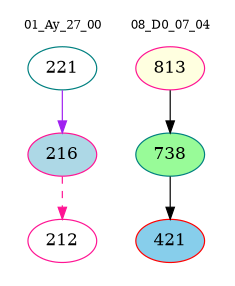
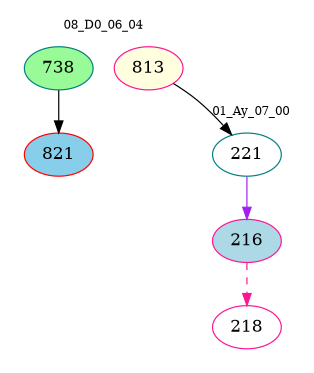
cluster "01_Ay_27_00": label "01_Ay_27_00" -> "01_Ay_07_00"
cluster "08_D0_07_04": label "08_D0_07_04" -> "08_D0_06_04"
edge "813" -> "738": now "813" -> "221"
node "212": label "212" -> "218"
node "421": label "421" -> "821"
